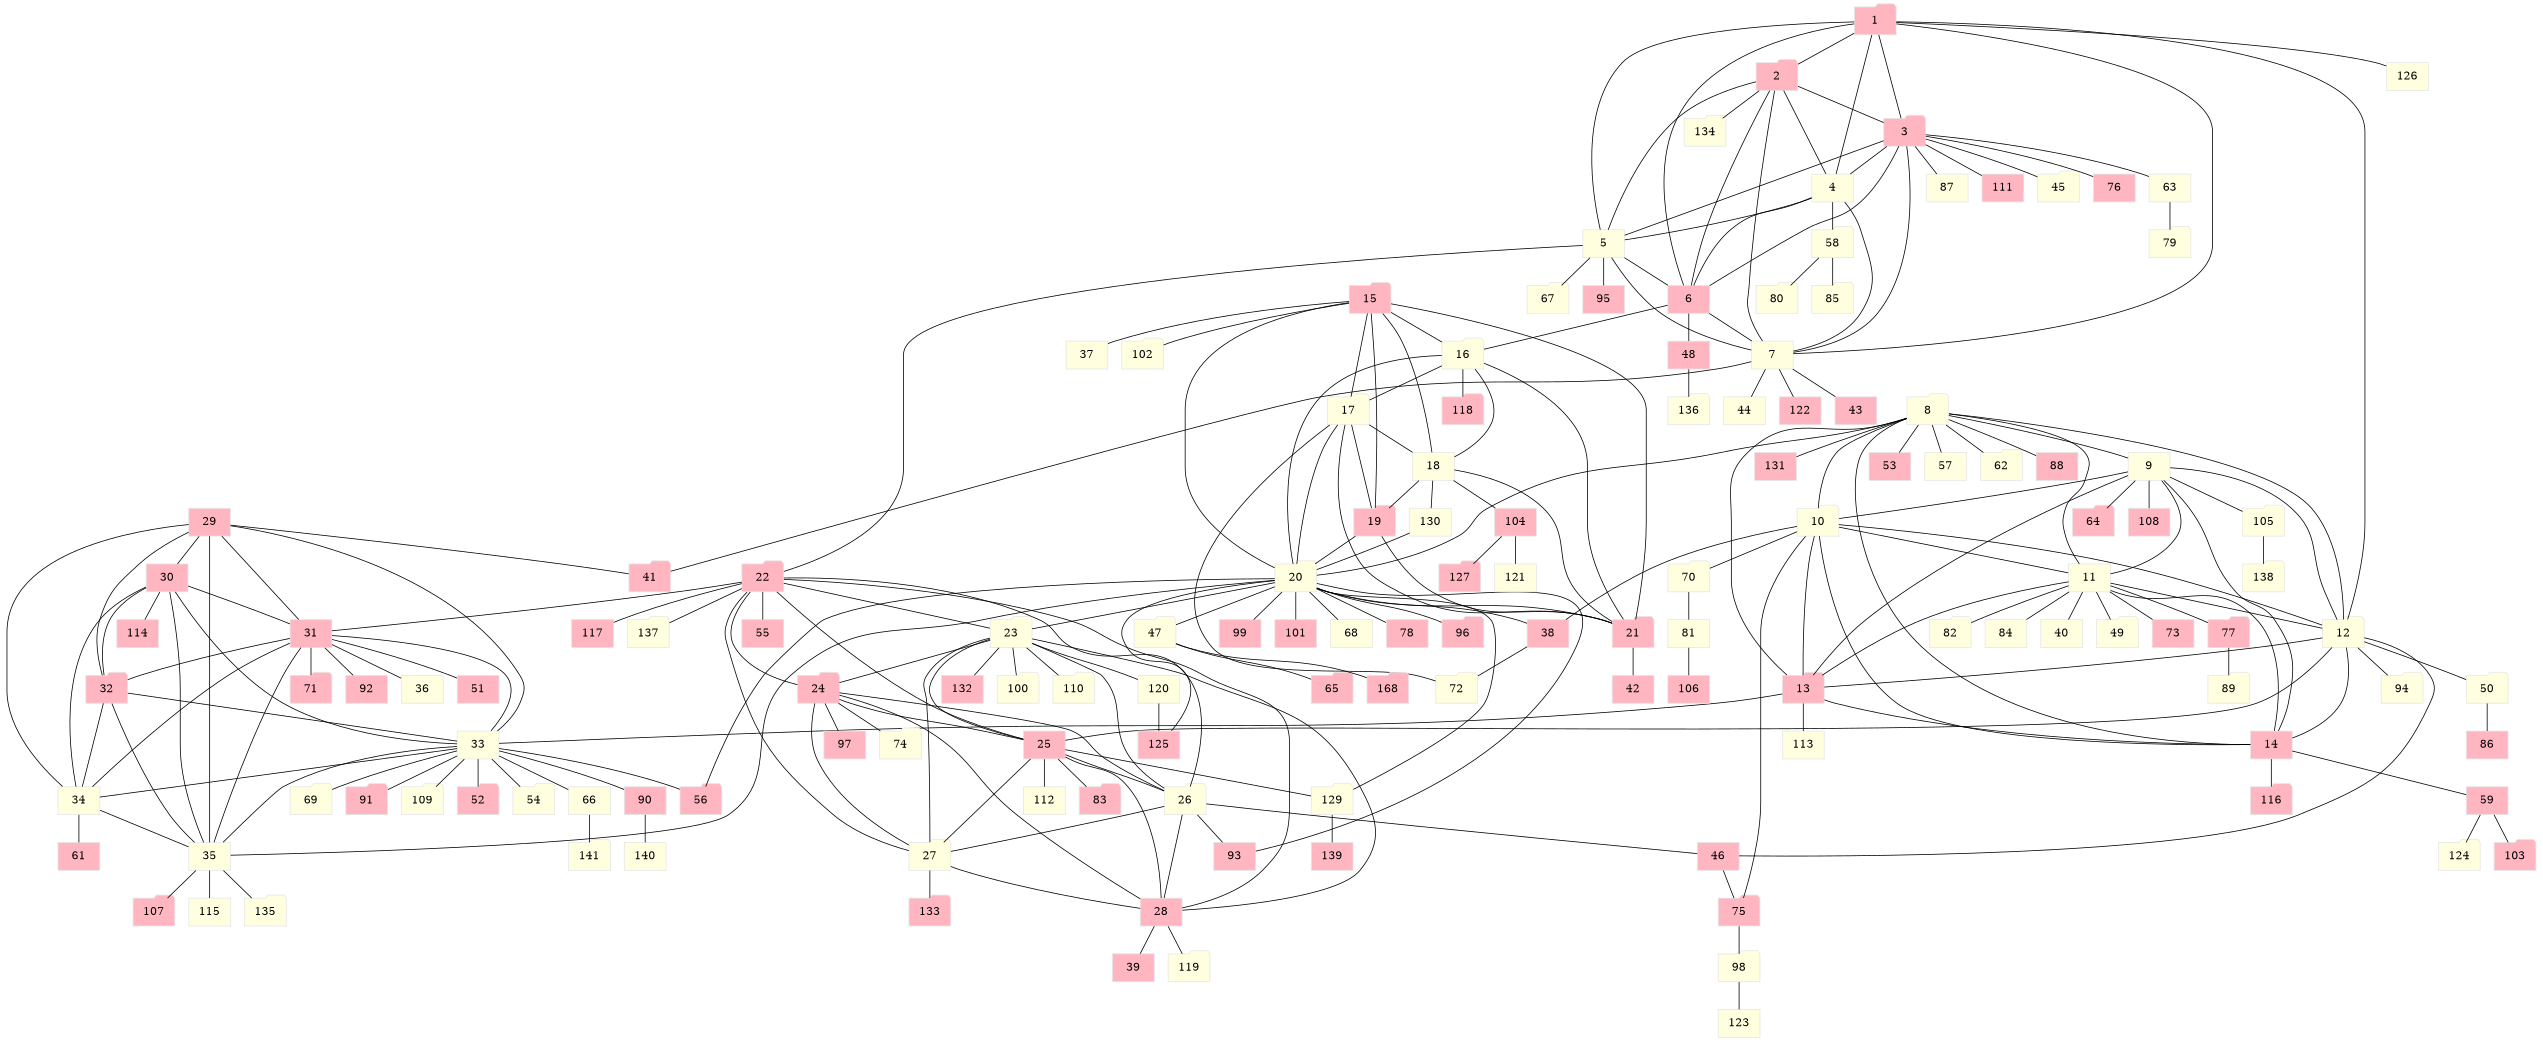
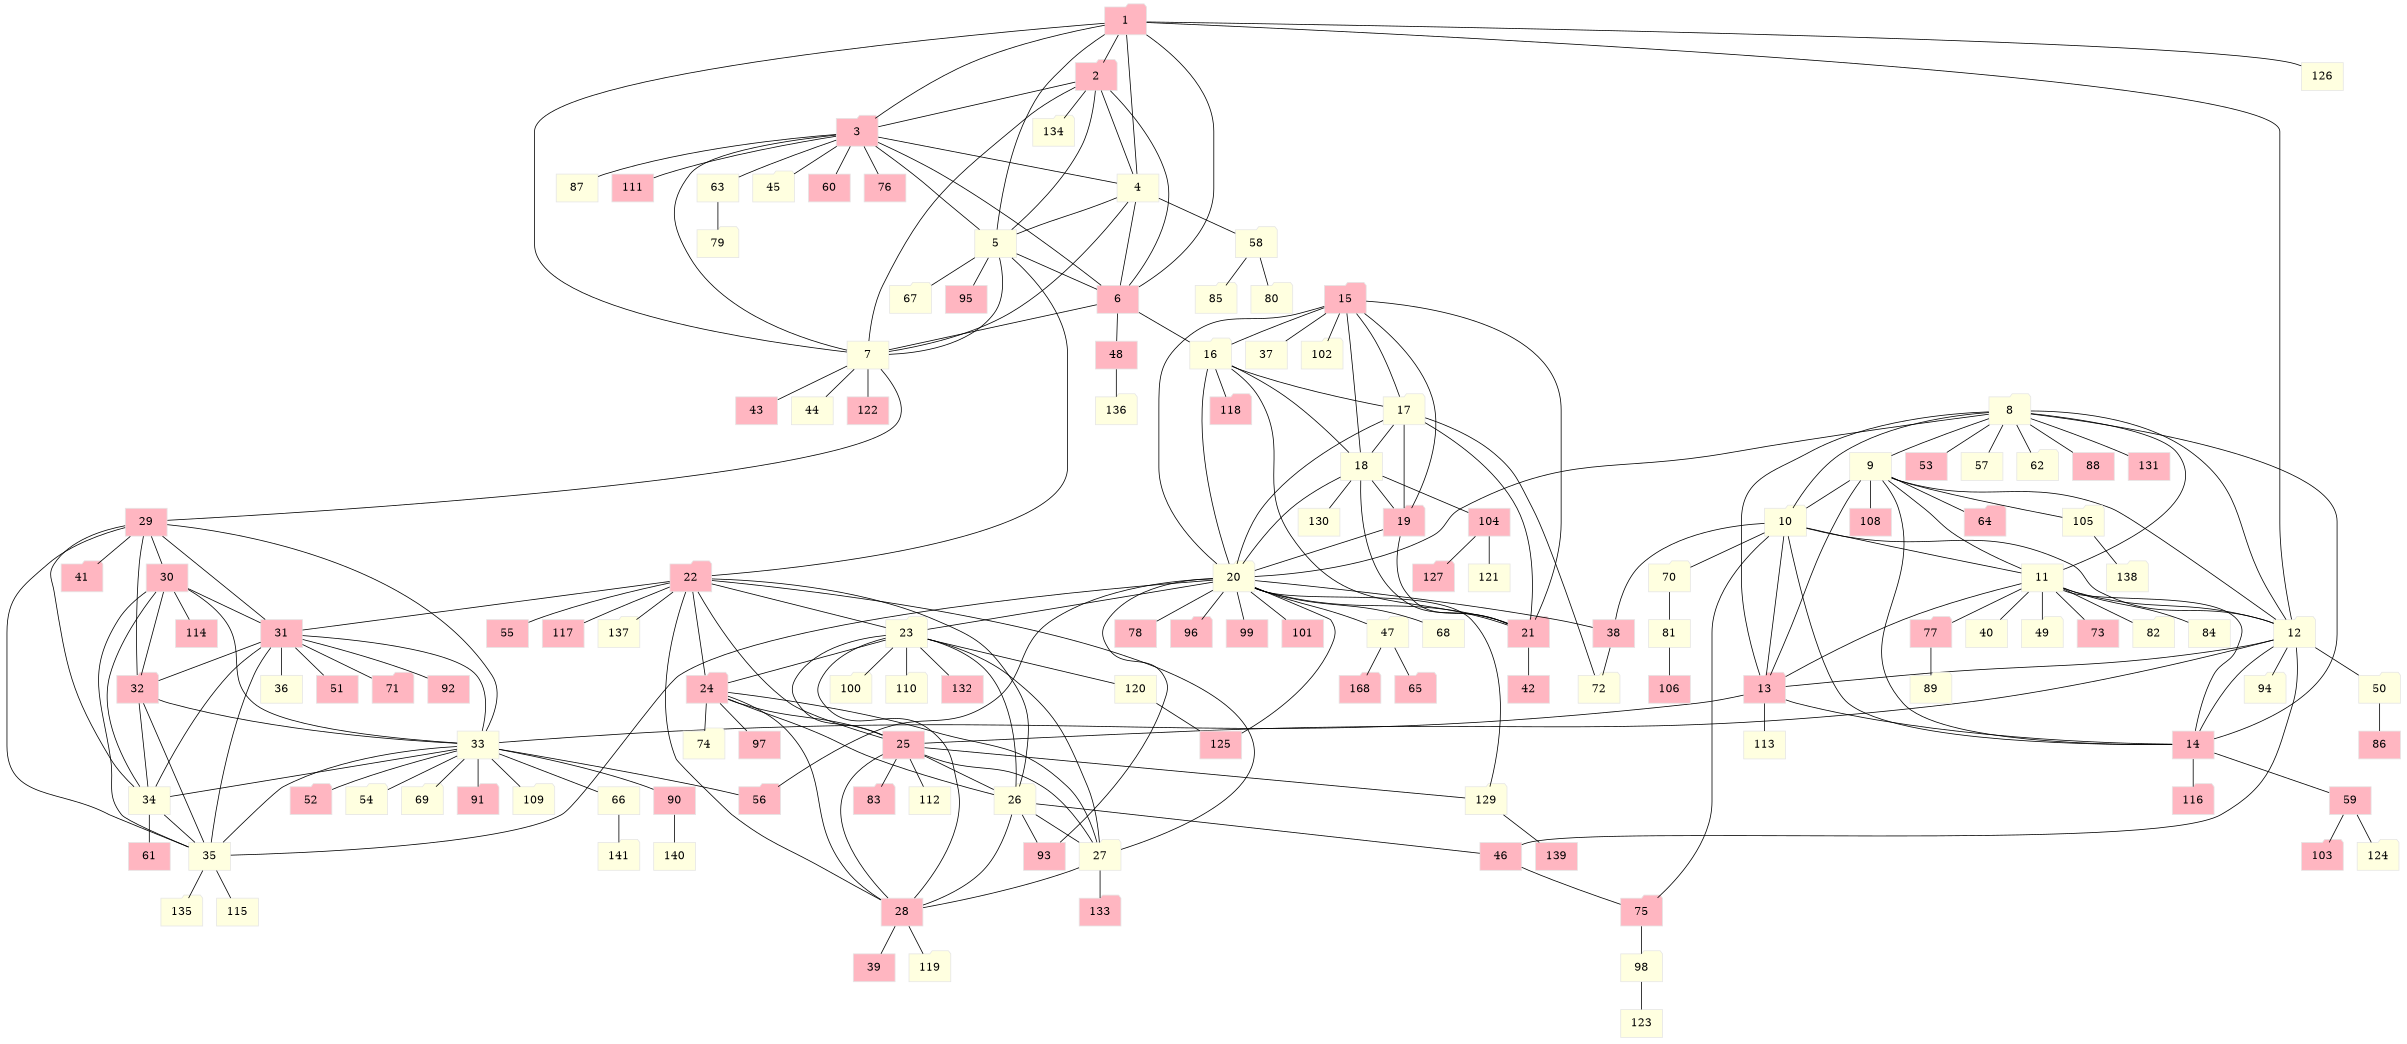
node "60": added
edge "7" -- "41": now "7" -- "29"
edge "130" -- "20": now "18" -- "20"
node "107": removed
